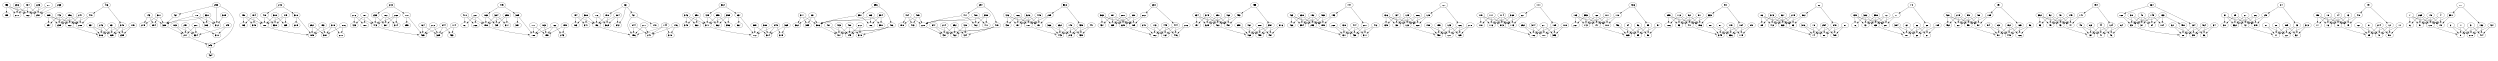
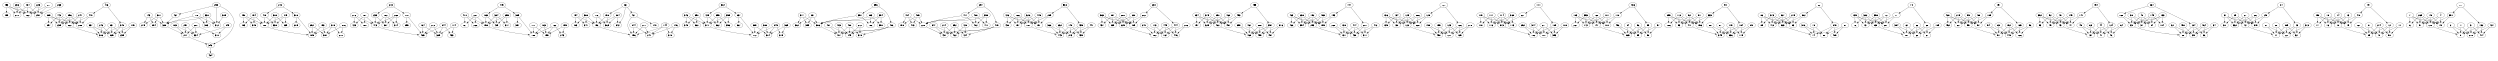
edge "221" -> "113": removed
edge "133" -> "450": now "133" -> "37"
node "254": removed
